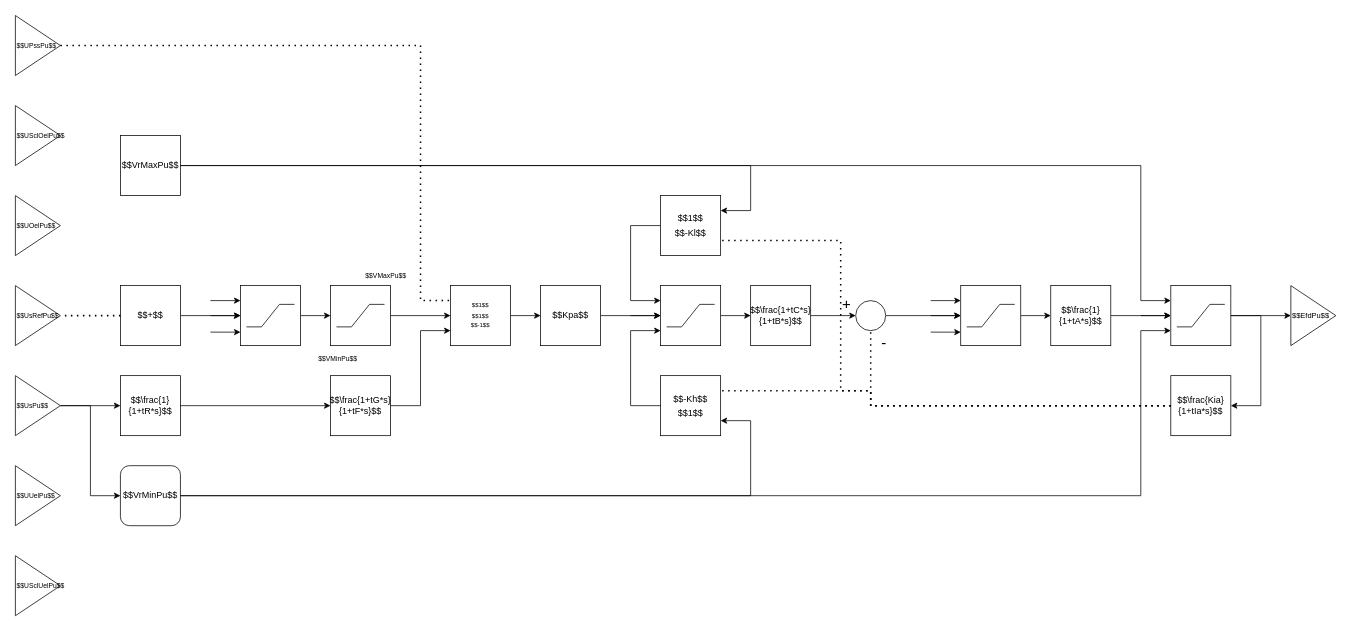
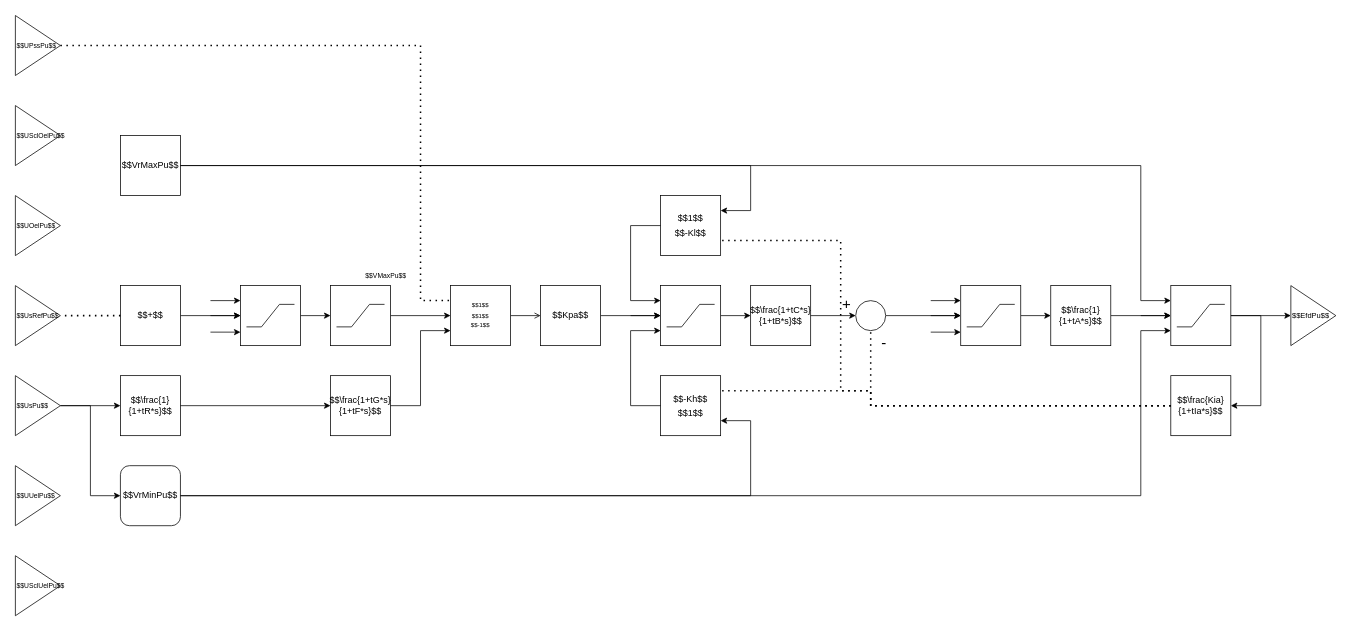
edge "$$1$$ $$1$$ $$-1$$" -> "$$Kpa$$": arrowhead classic -> open
node "$$VMinPu$$": removed
